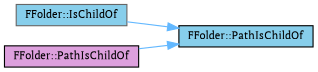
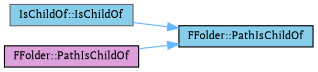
node "FFolder::IsChildOf": label "FFolder::IsChildOf" -> "IsChildOf::IsChildOf"
